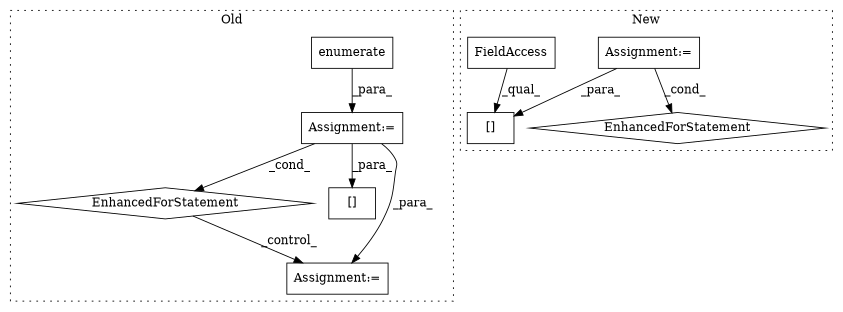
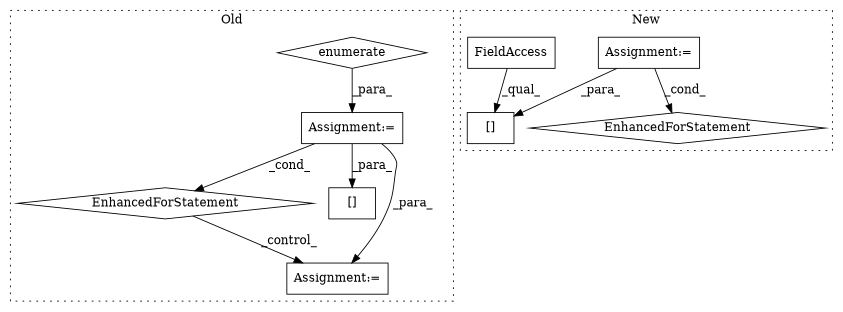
node "enumerate": shape box -> diamond
